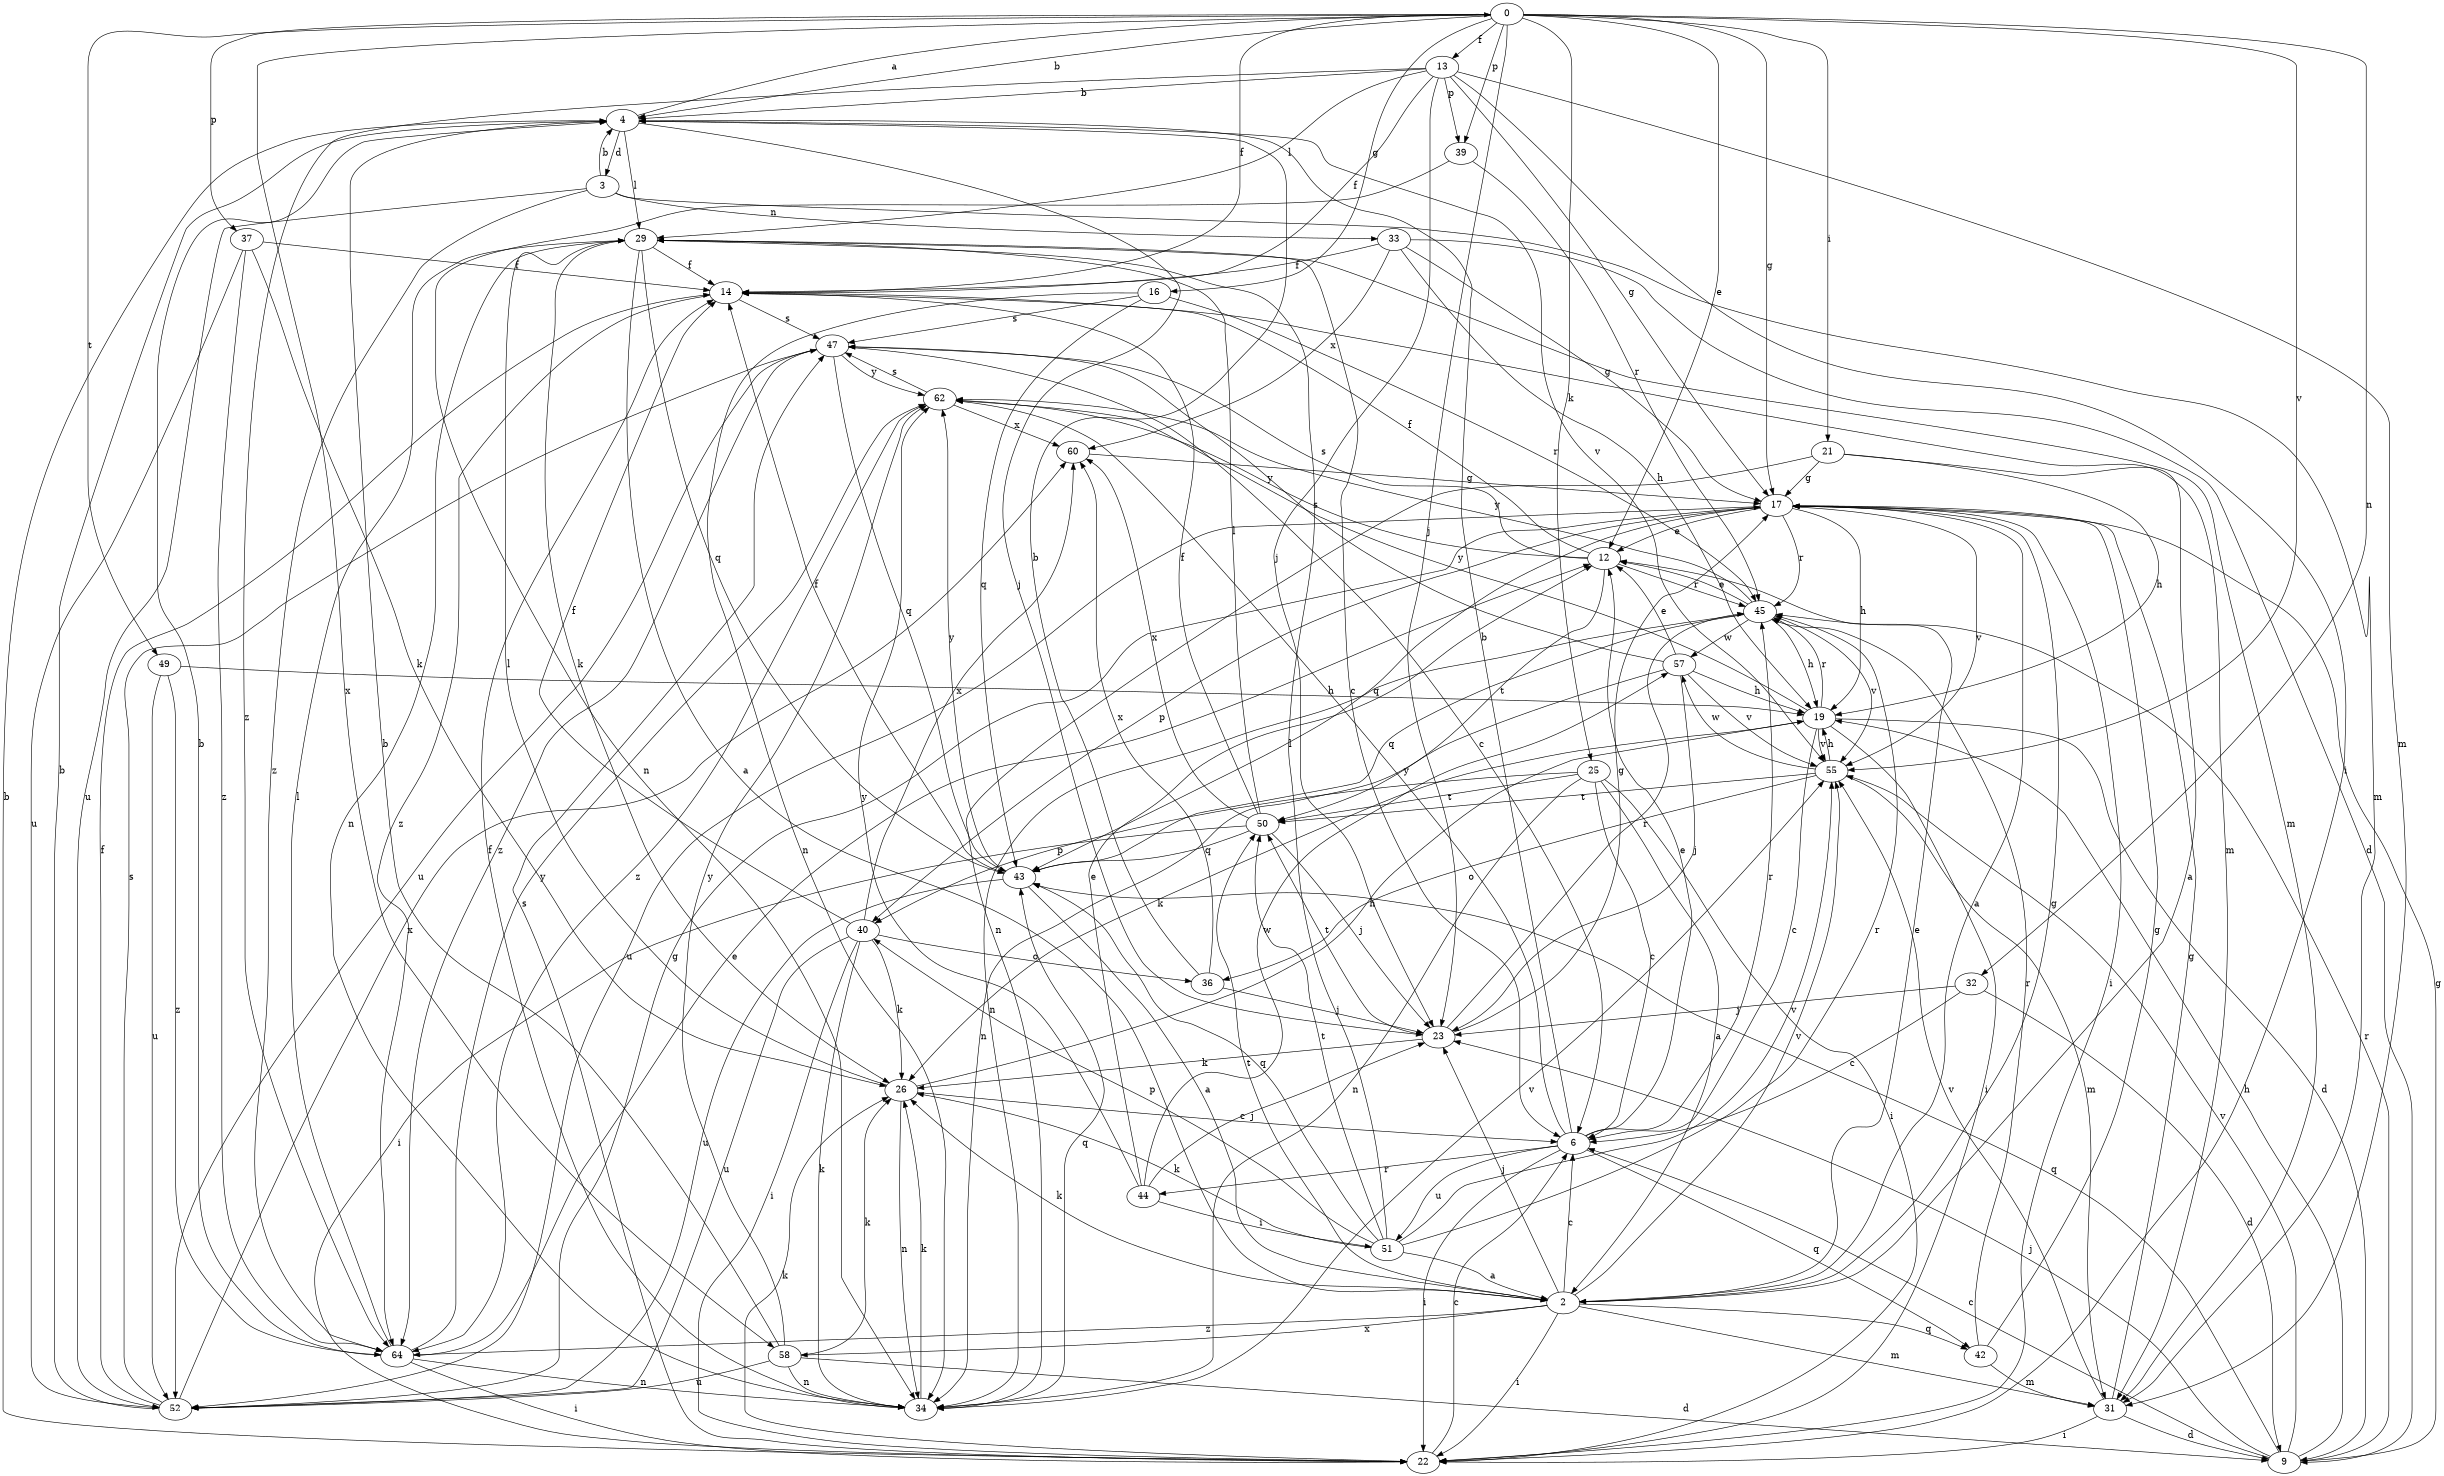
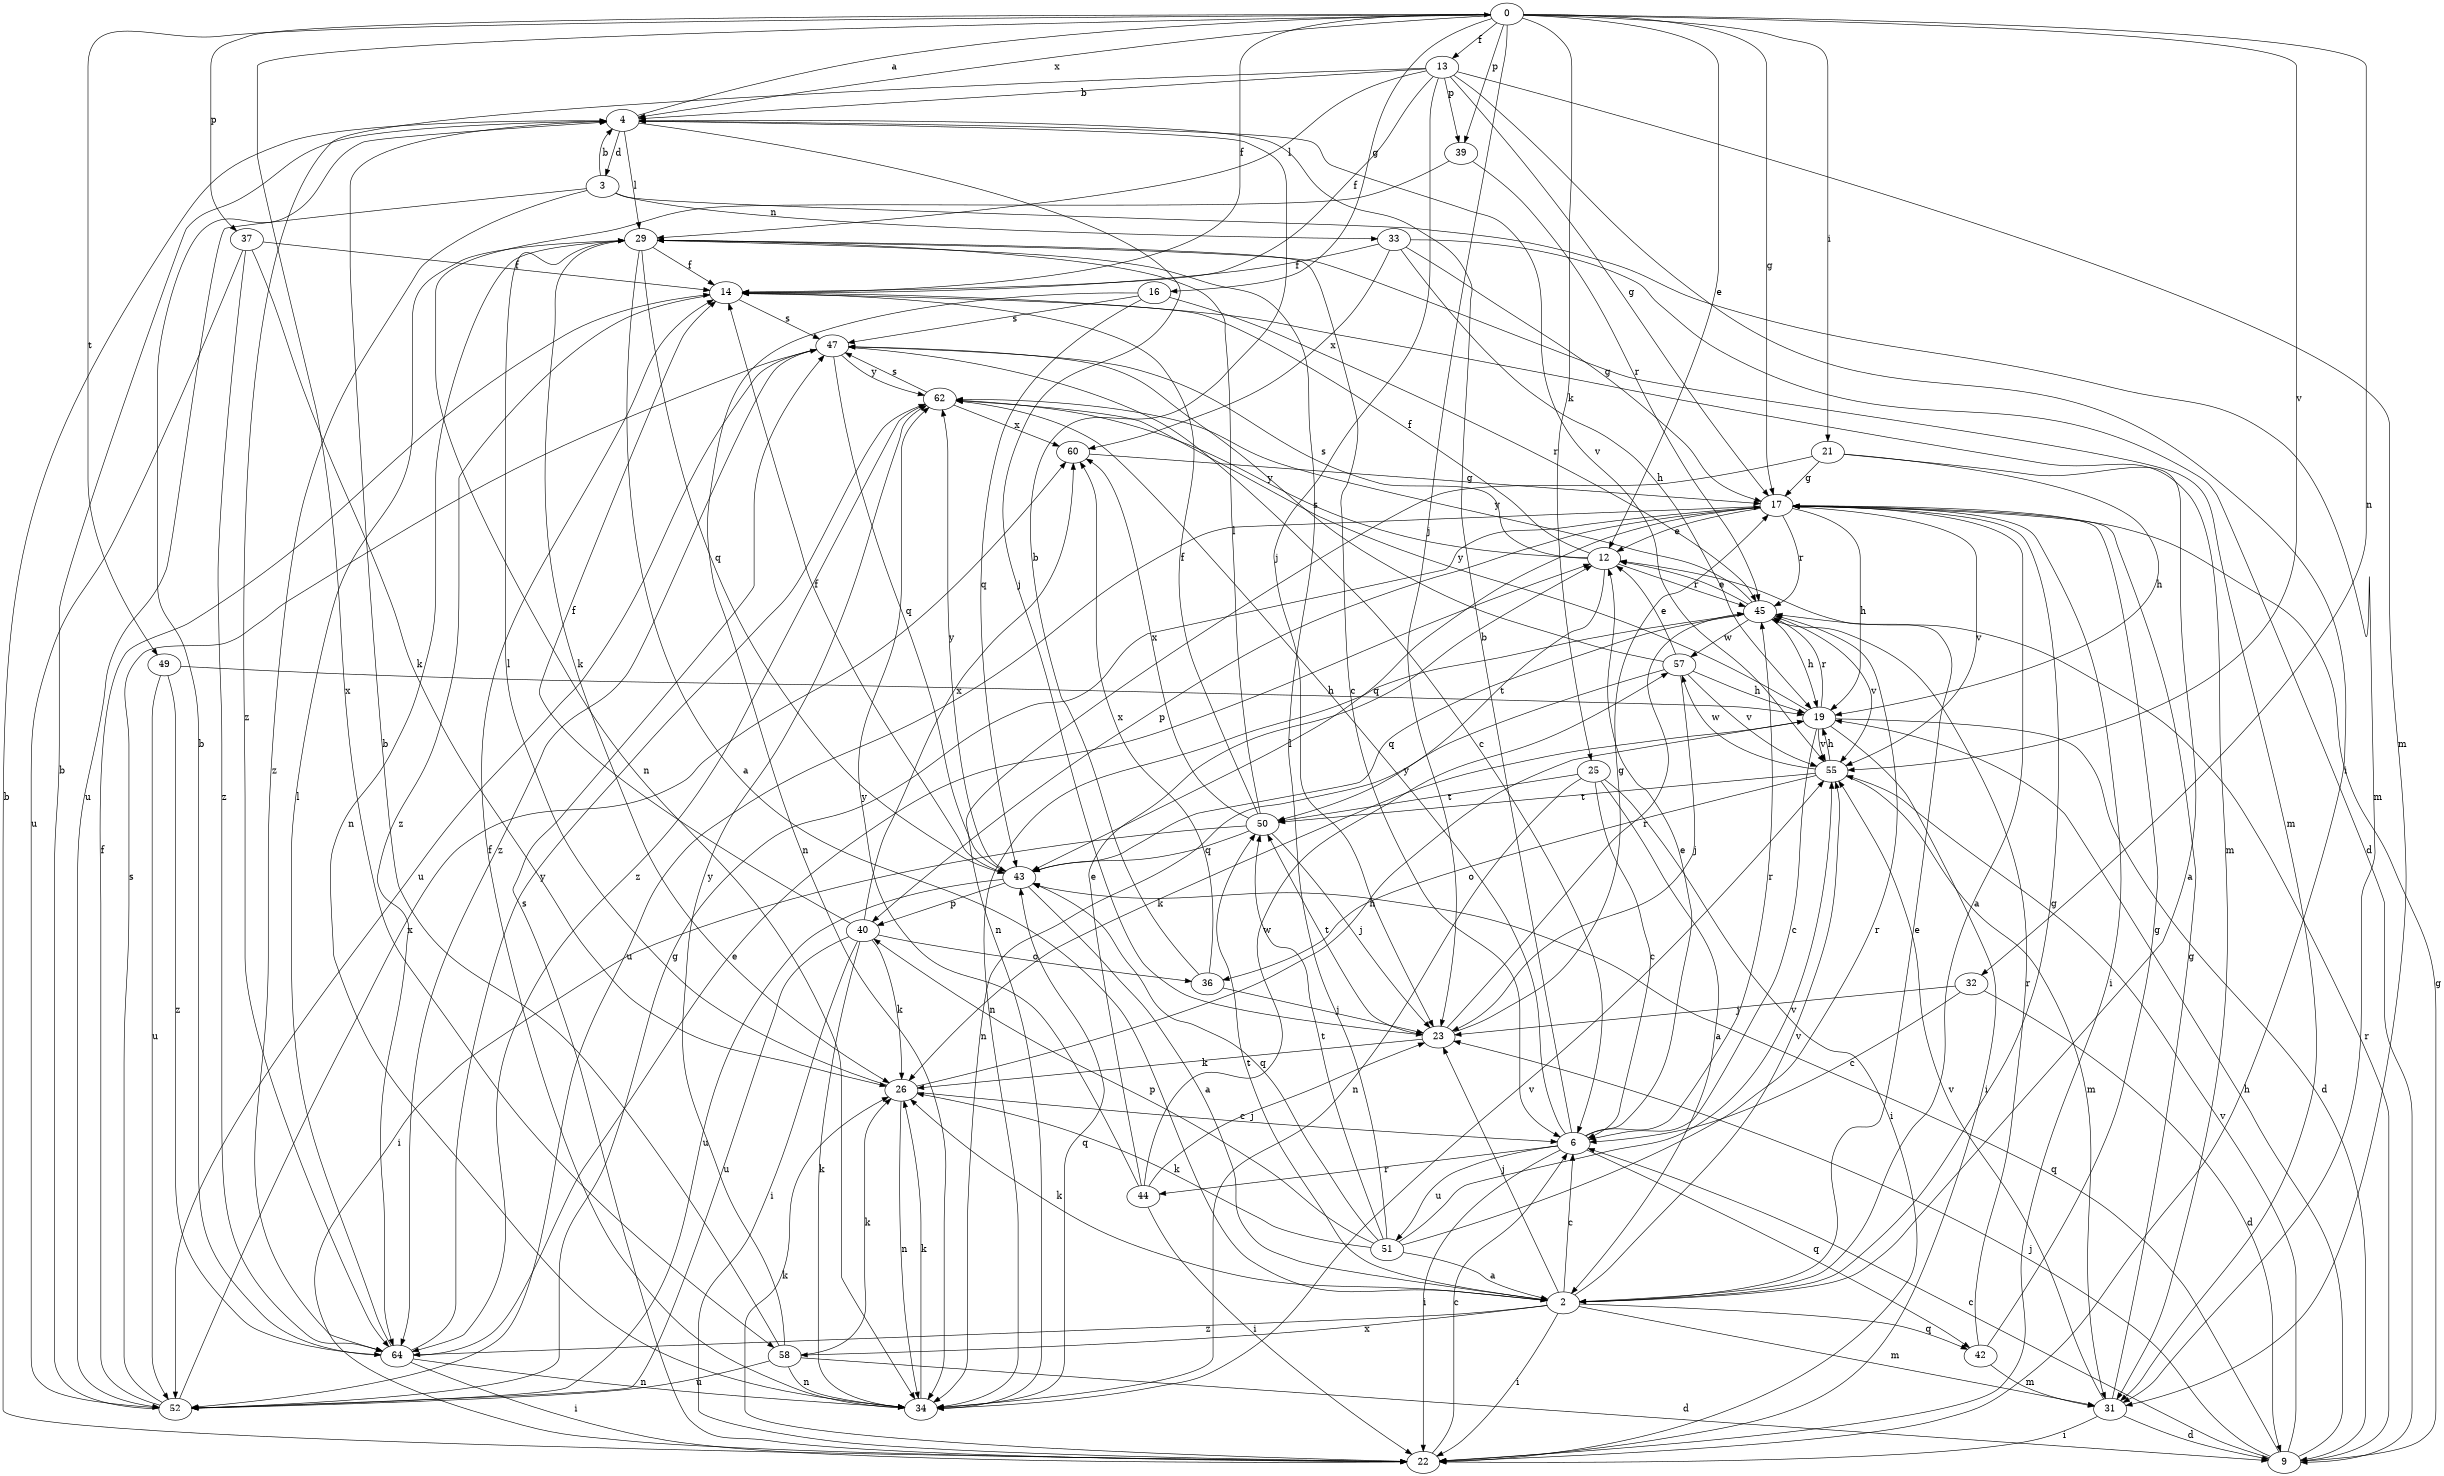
edge "0" -> "4": label "b" -> "x"
edge "25" -> "40": now "43" -> "40"
edge "44" -> "51": now "44" -> "22"
